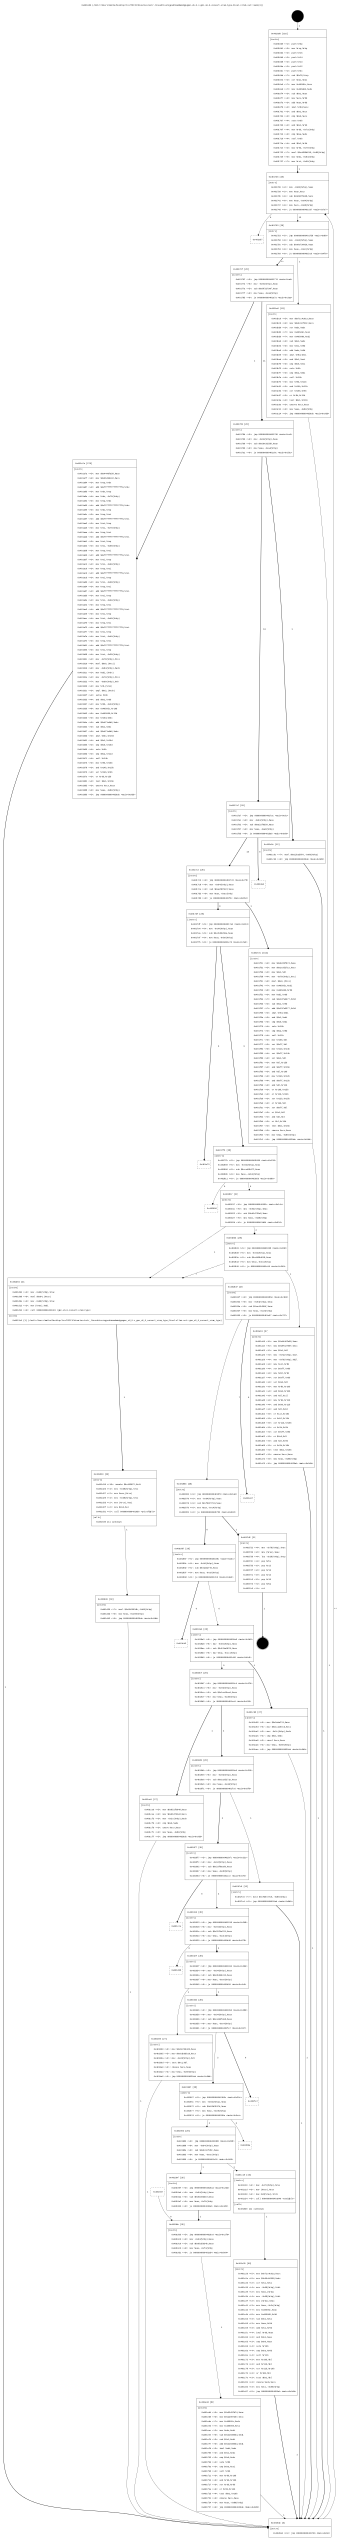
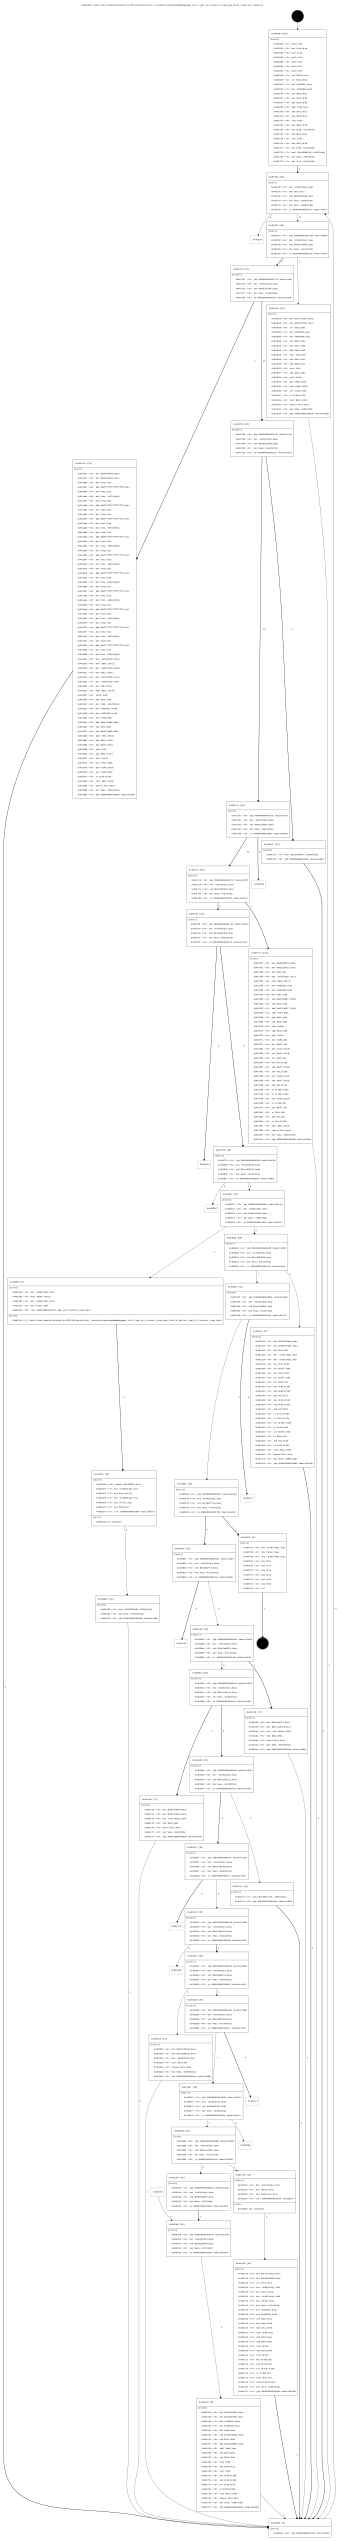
edge "0x401833 [28]" -> "0x401d04 [21]": now "0x401833 [28]" -> "0x40184f [28]"
